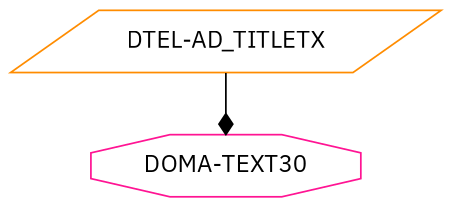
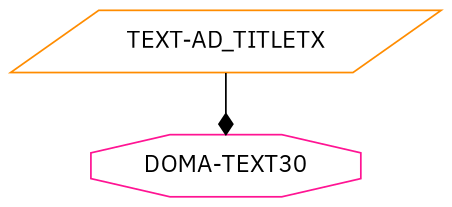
node "DTEL-AD_TITLETX": label "DTEL-AD_TITLETX" -> "TEXT-AD_TITLETX"
